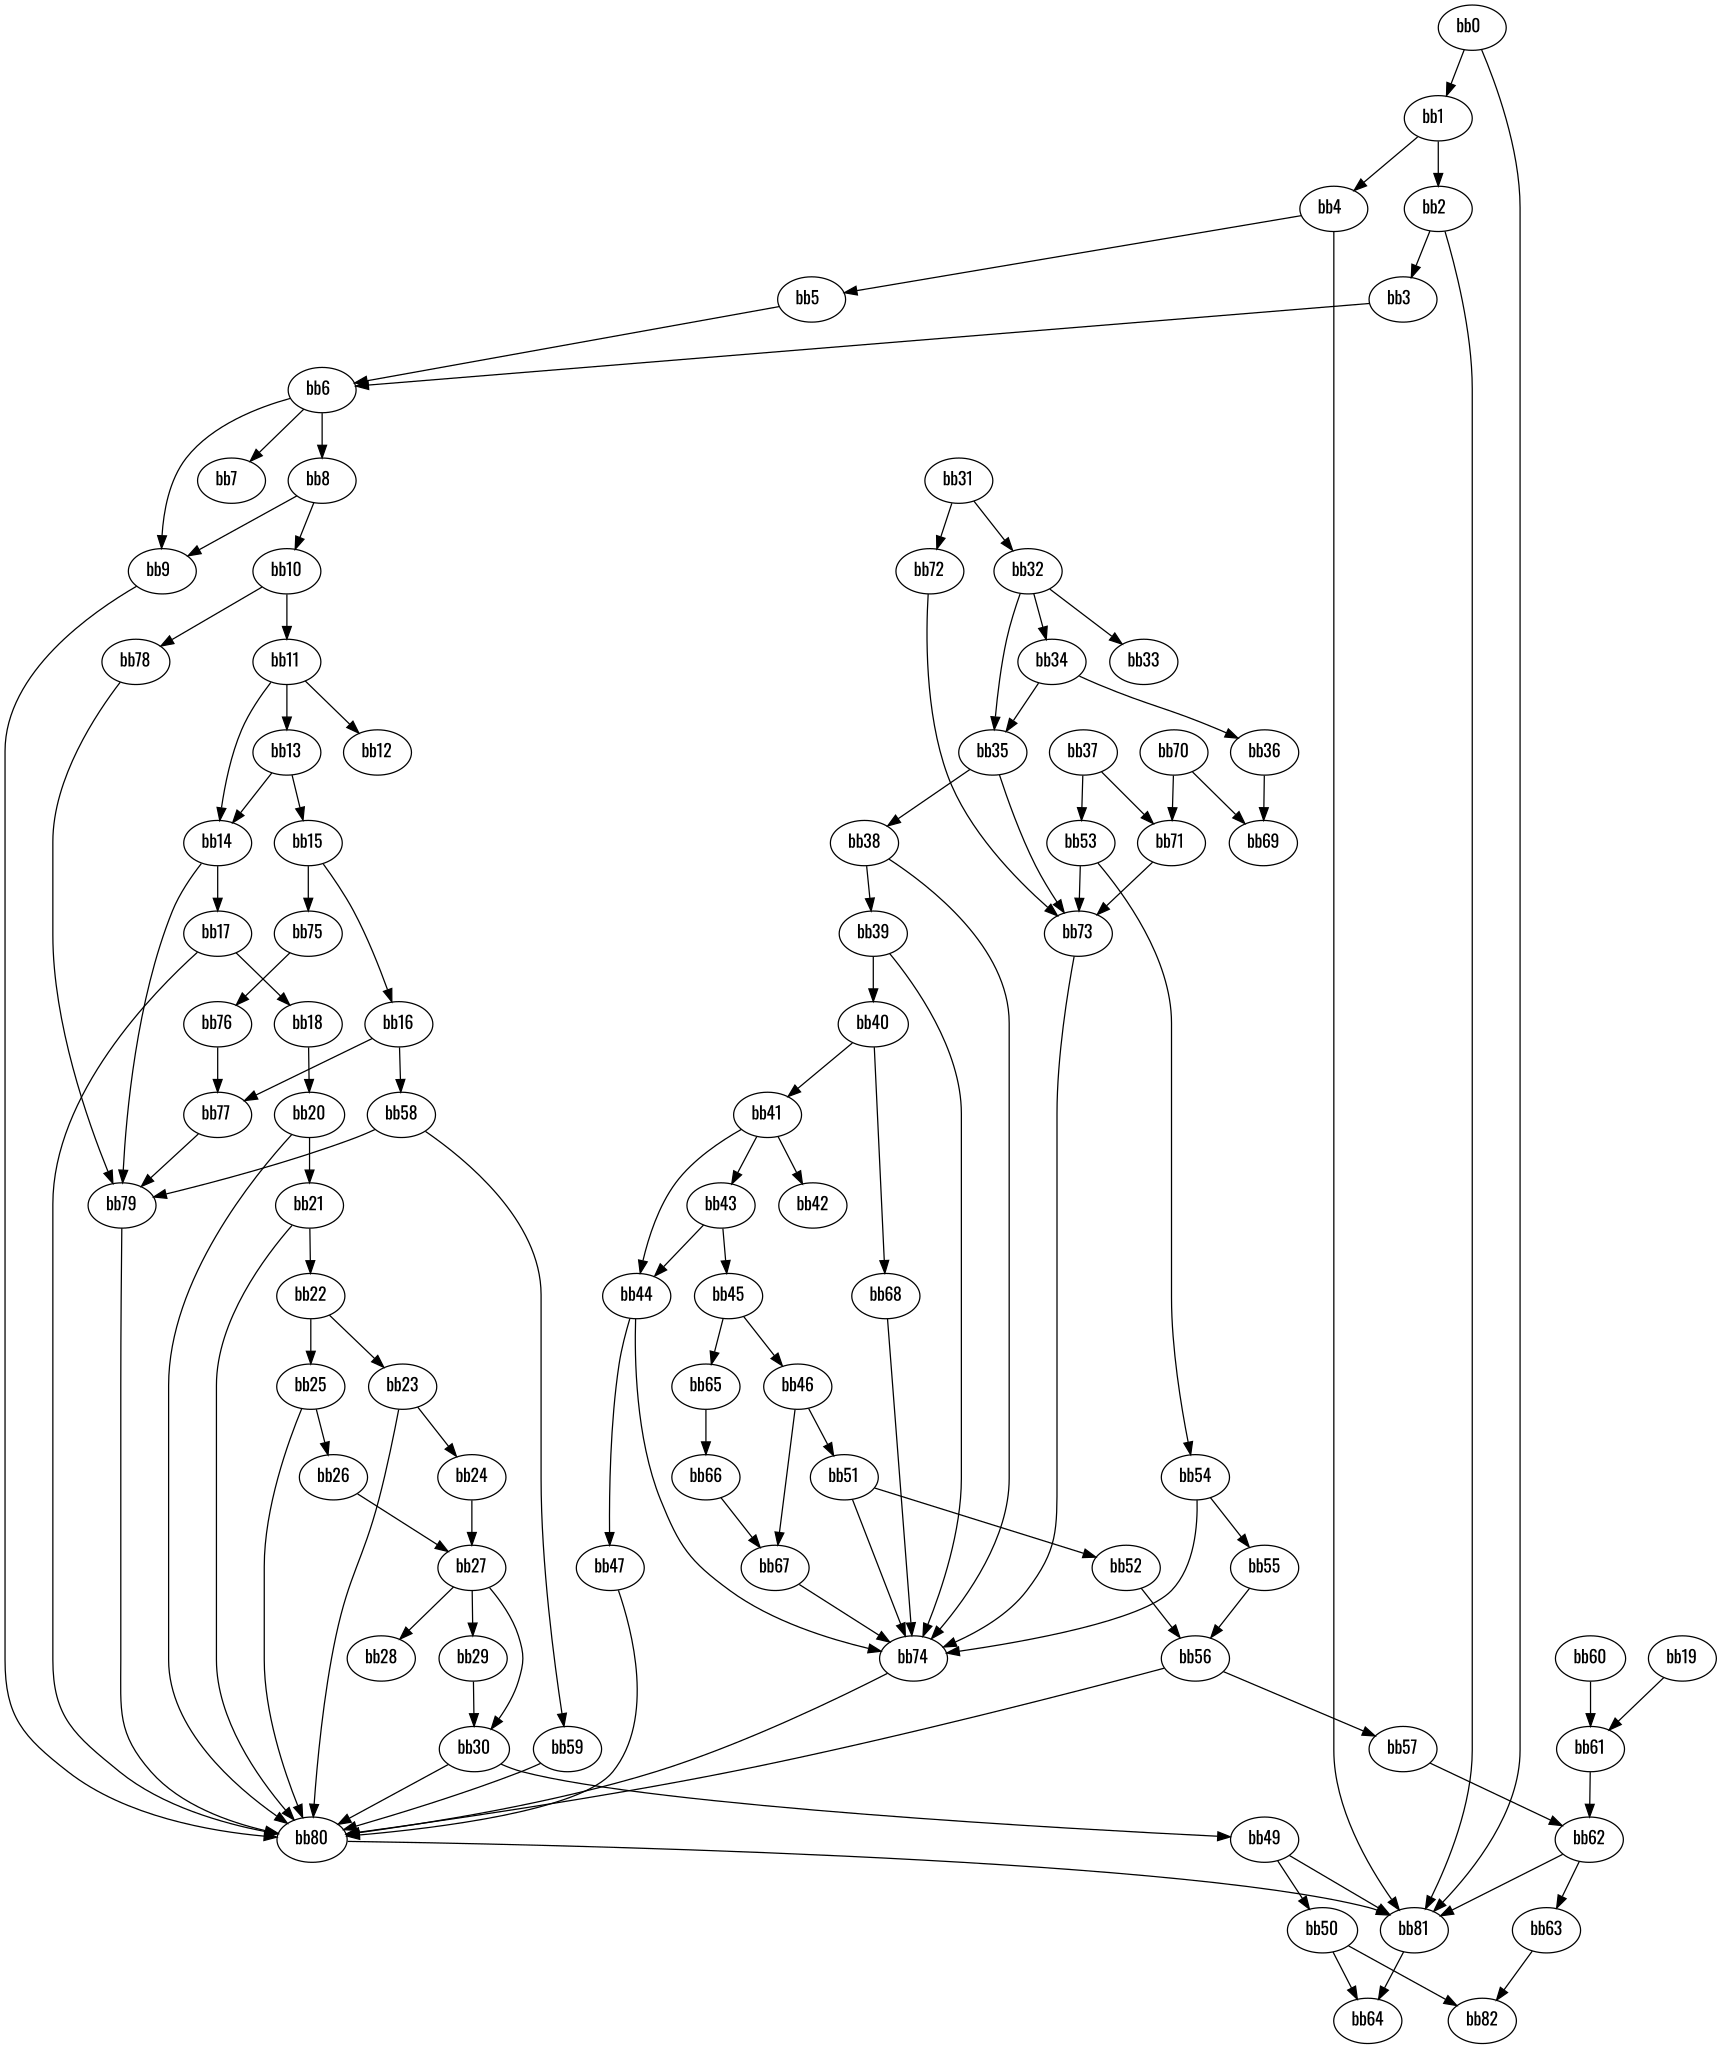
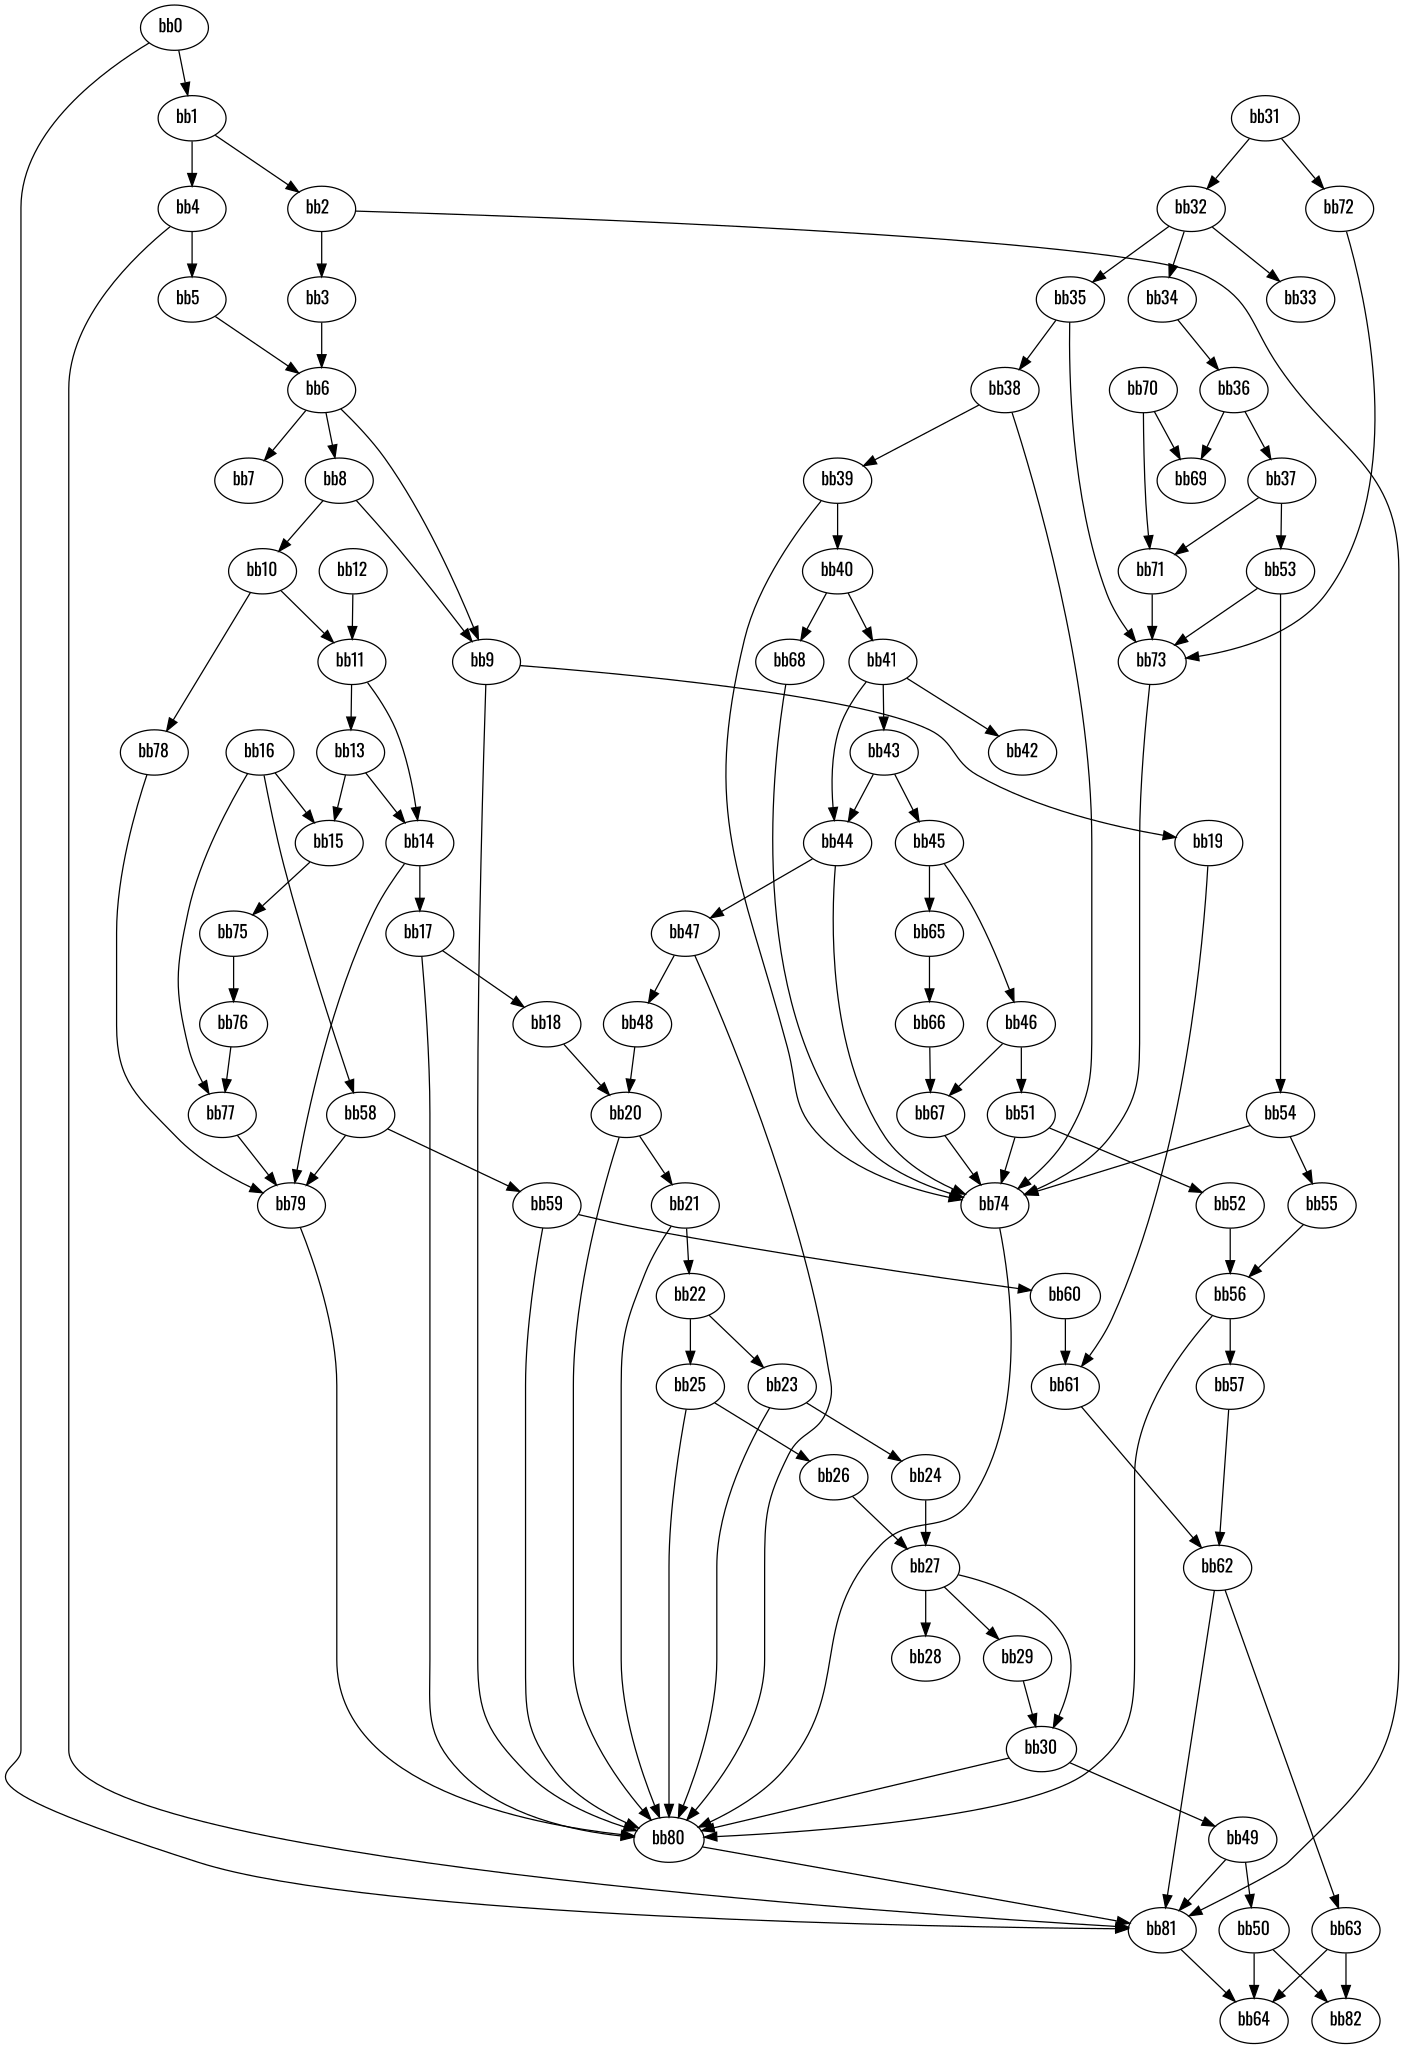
edge "bb36" -> "bb37": added
edge "bb34" -> "bb35": removed
edge "bb11" -> "bb12": reversed
edge "bb9" -> "bb19": added
edge "bb15" -> "bb16": reversed
node "bb48": added
edge "bb59" -> "bb60": added
edge "bb63" -> "bb64": added
